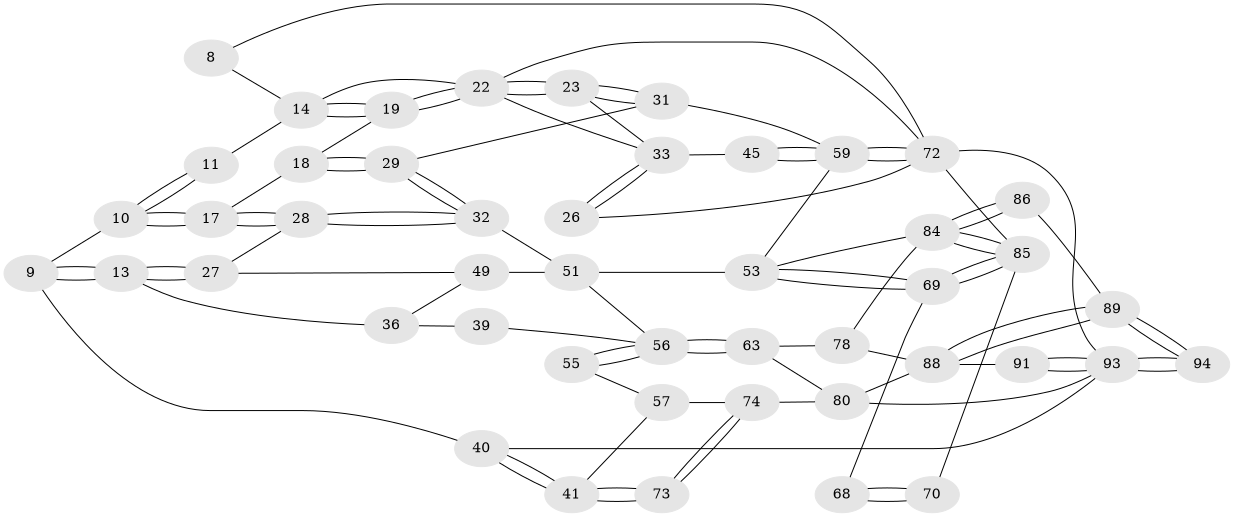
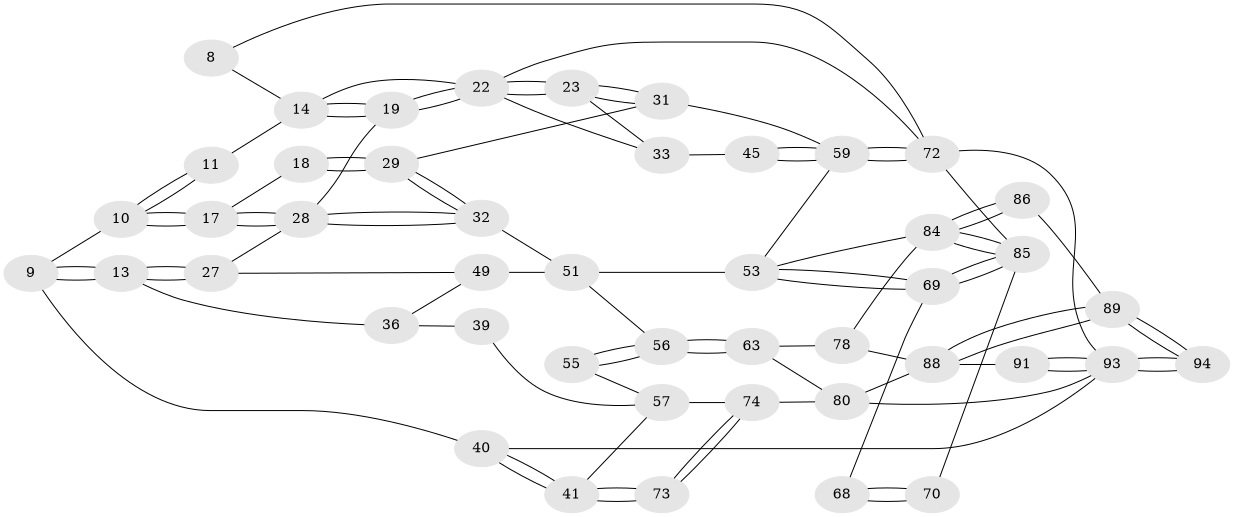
edge "19" -- "18": now "19" -- "28"
node "26": removed
edge "39" -- "56": now "39" -- "57"
